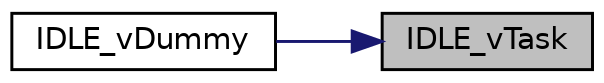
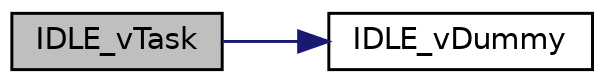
edge "IDLE_vDummy" -> "IDLE_vTask": reversed
